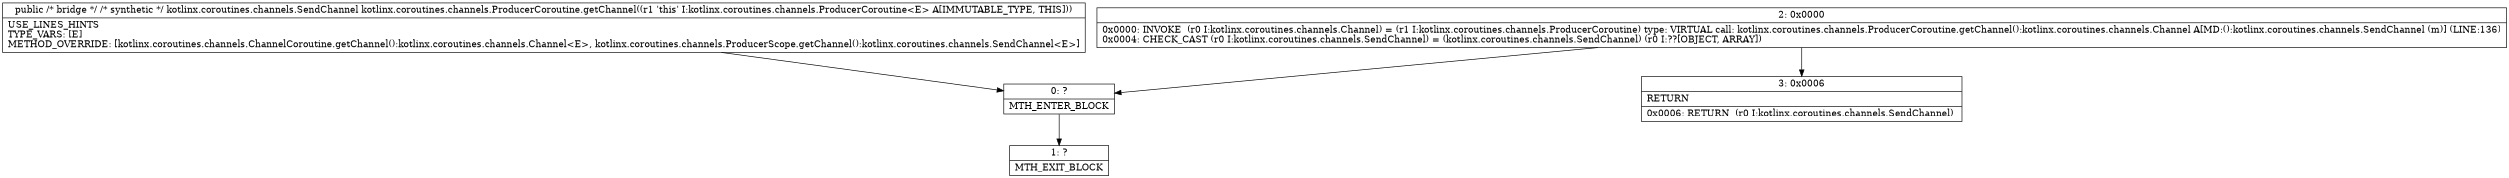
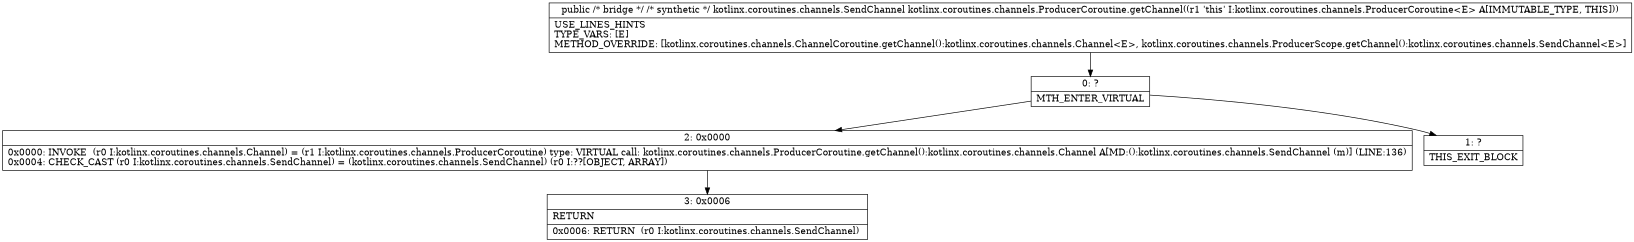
edge "2: 0x0000" -> "0: ?": reversed
node "0: ?": text "MTH_ENTER_BLOCK" -> "MTH_ENTER_VIRTUAL"
node "1: ?": text "MTH_EXIT_BLOCK" -> "THIS_EXIT_BLOCK"
